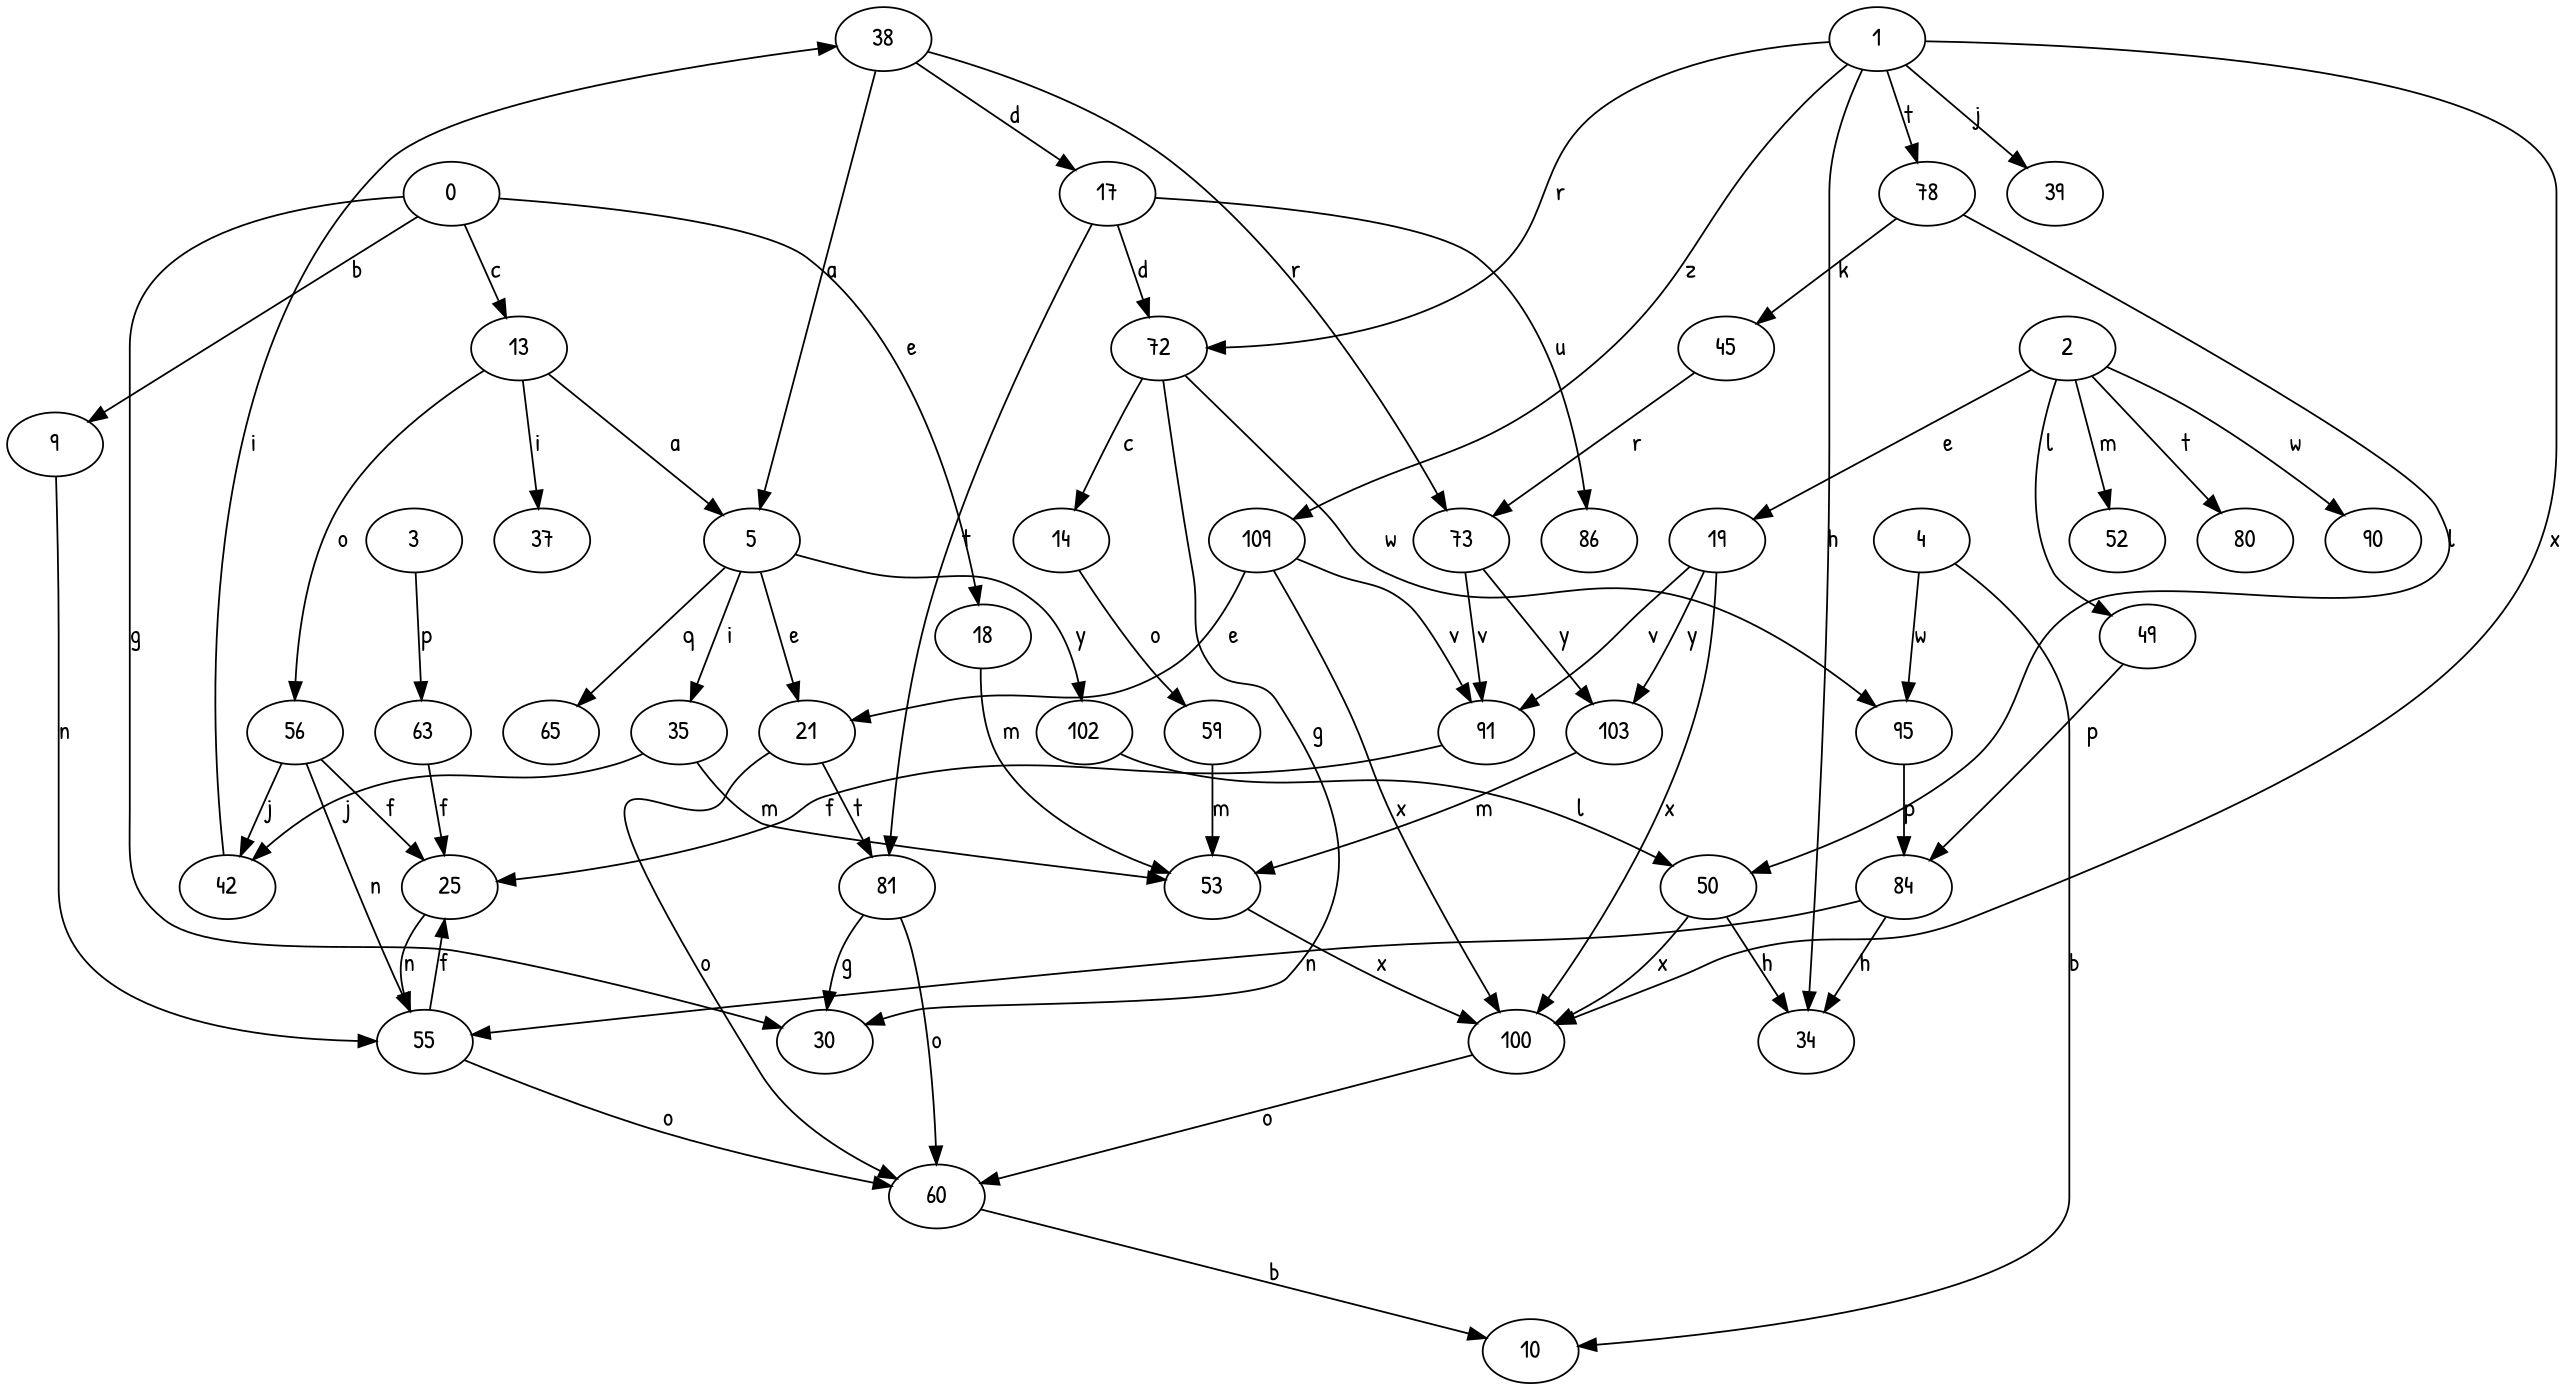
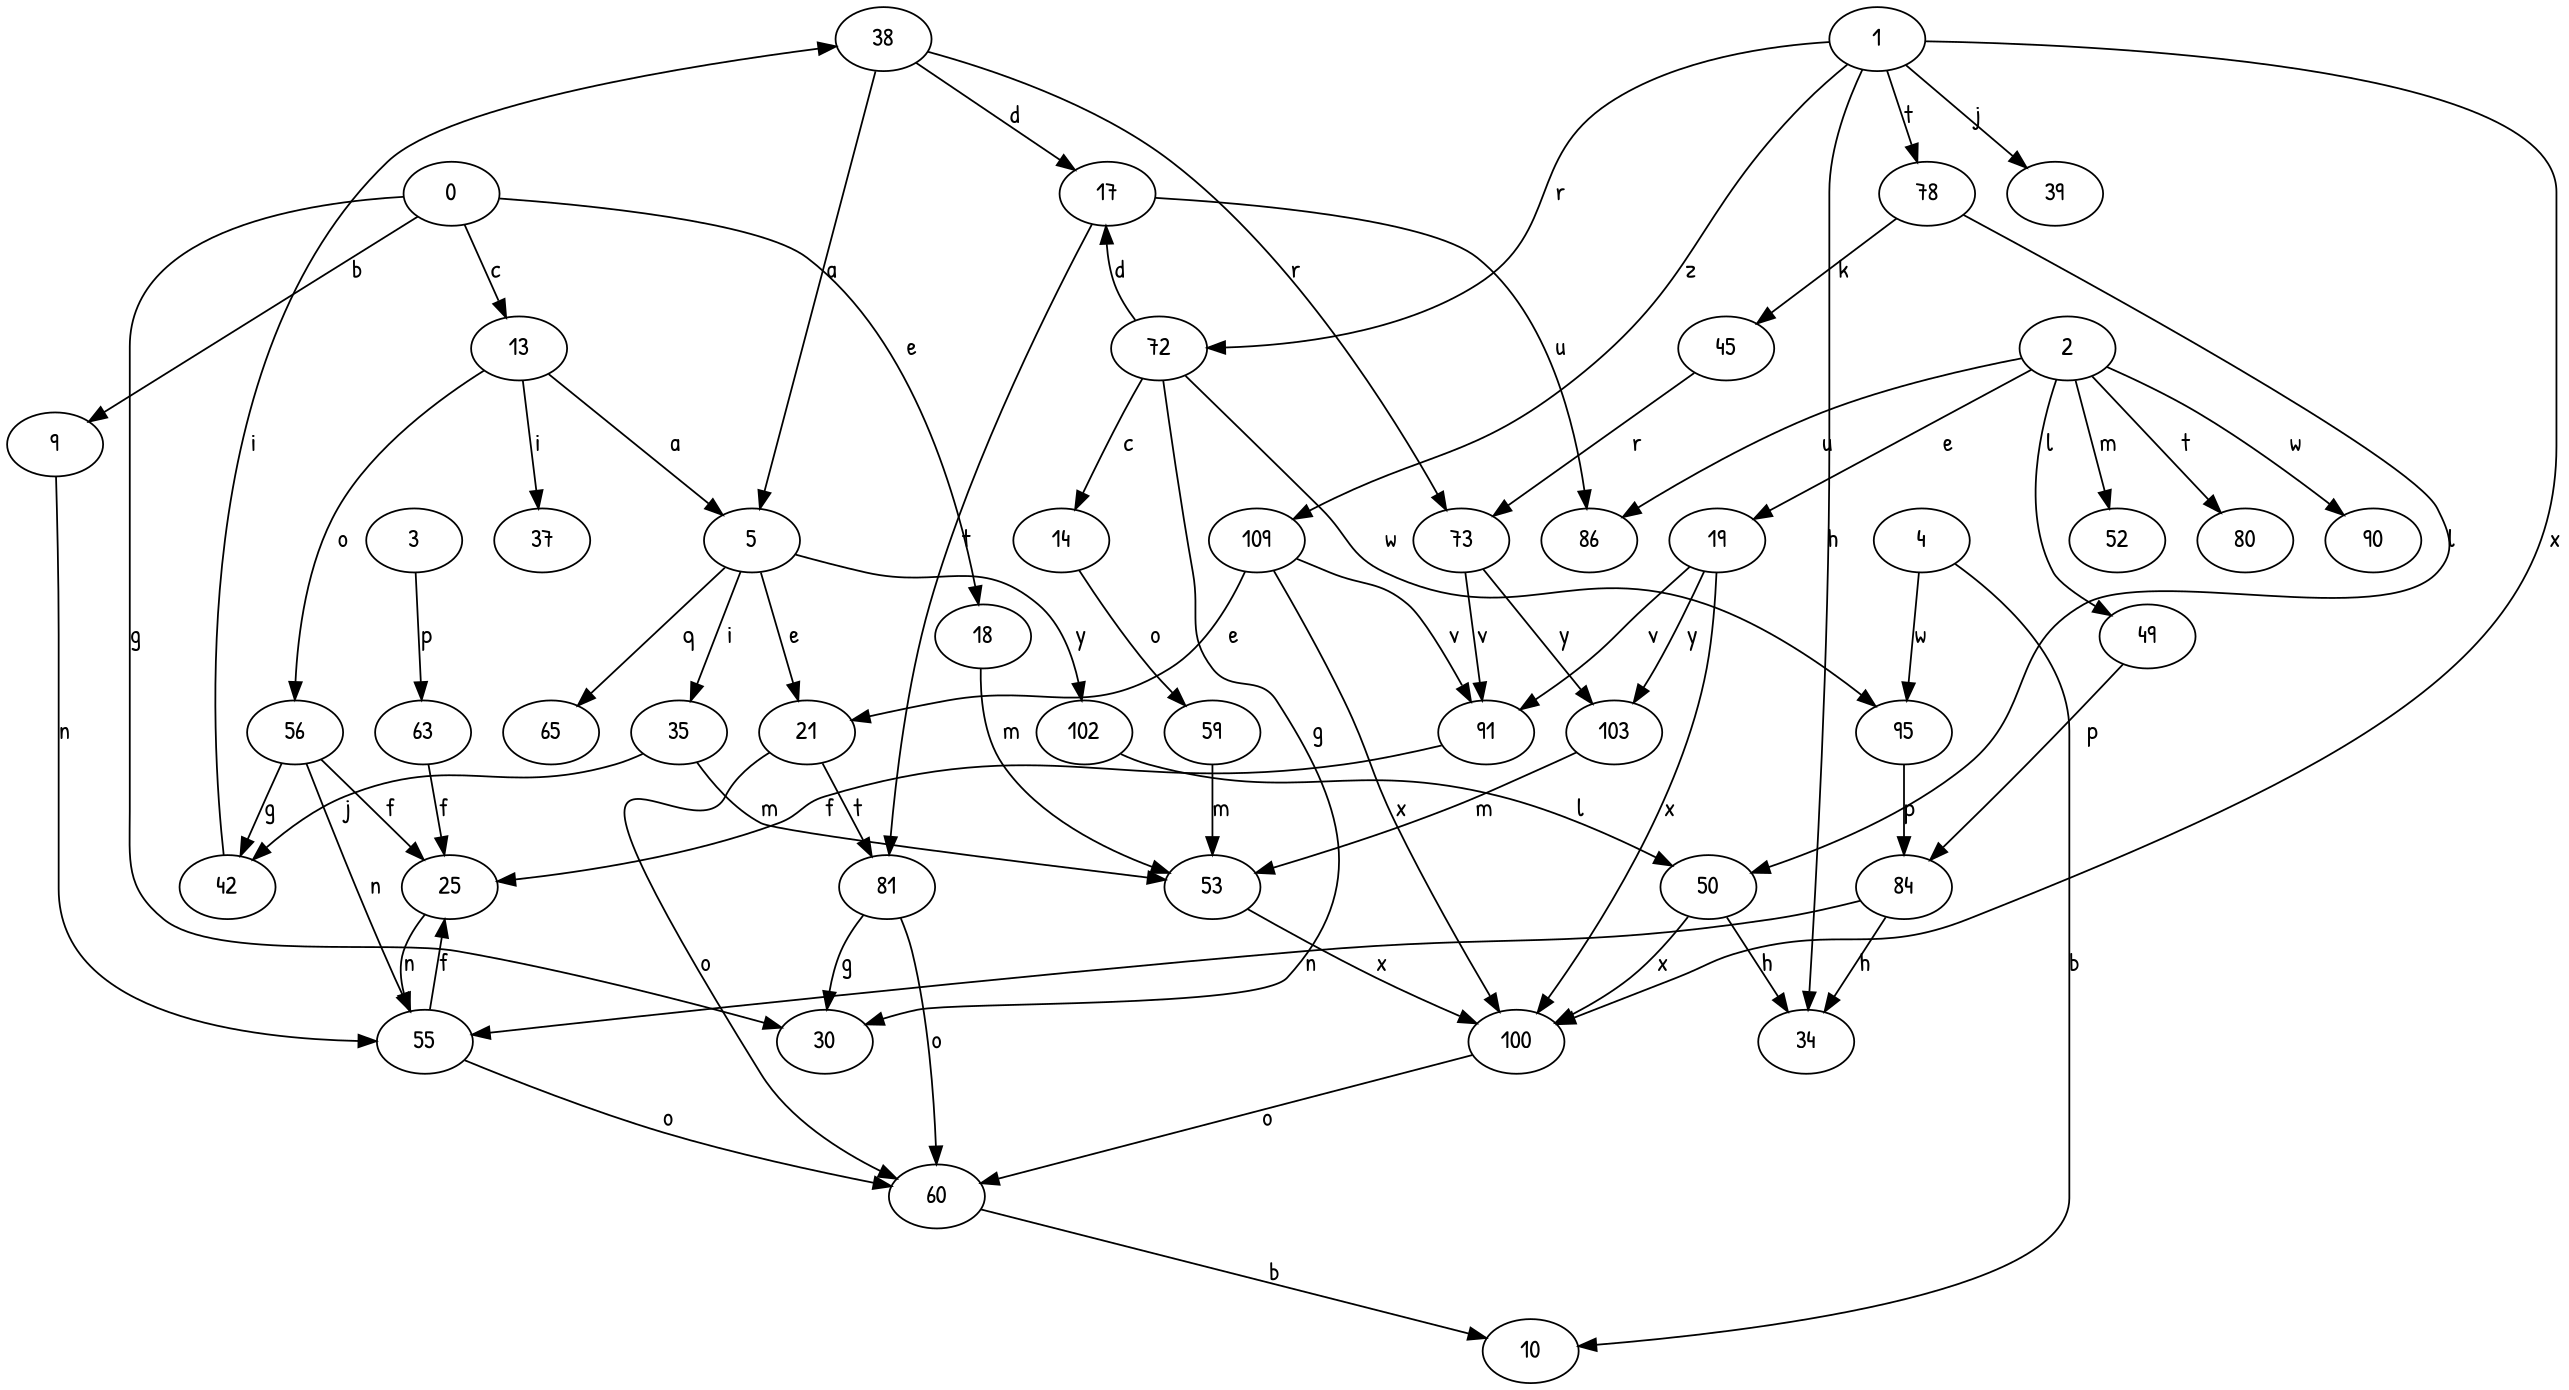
edge "17" -> "72": reversed
edge "2" -> "86": added, label "u"
edge "56" -> "42": label "j" -> "g"
